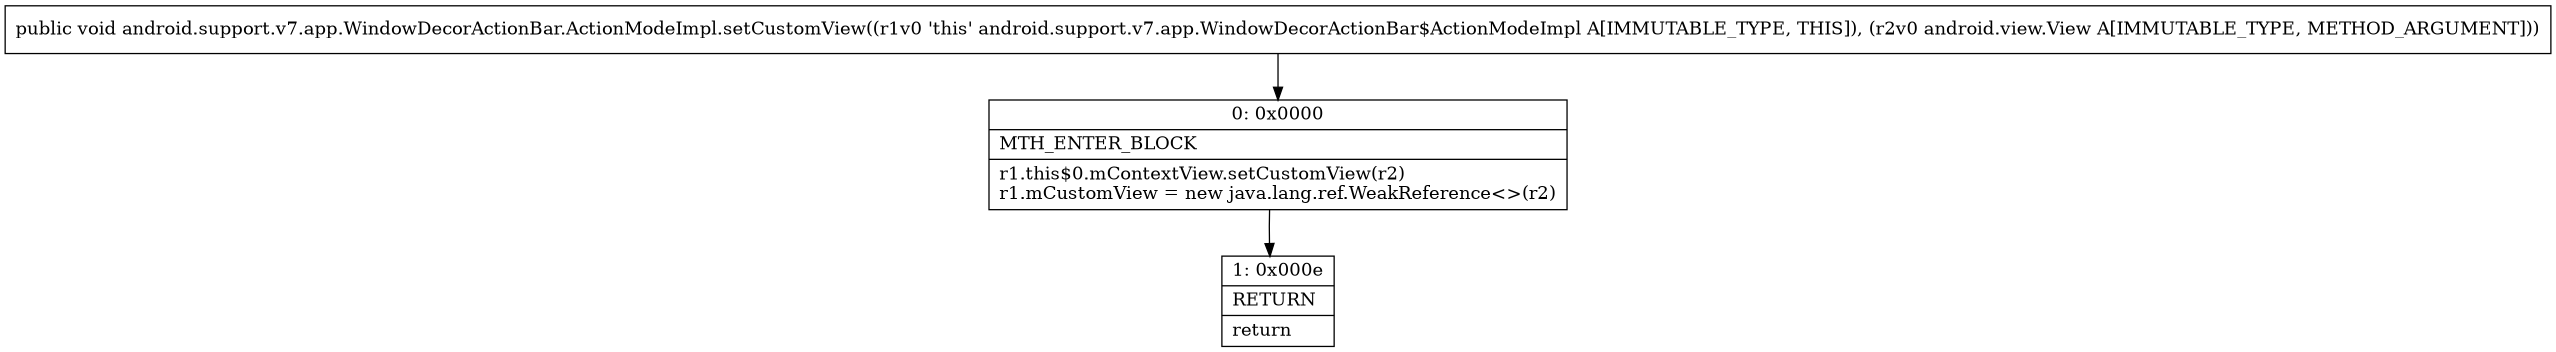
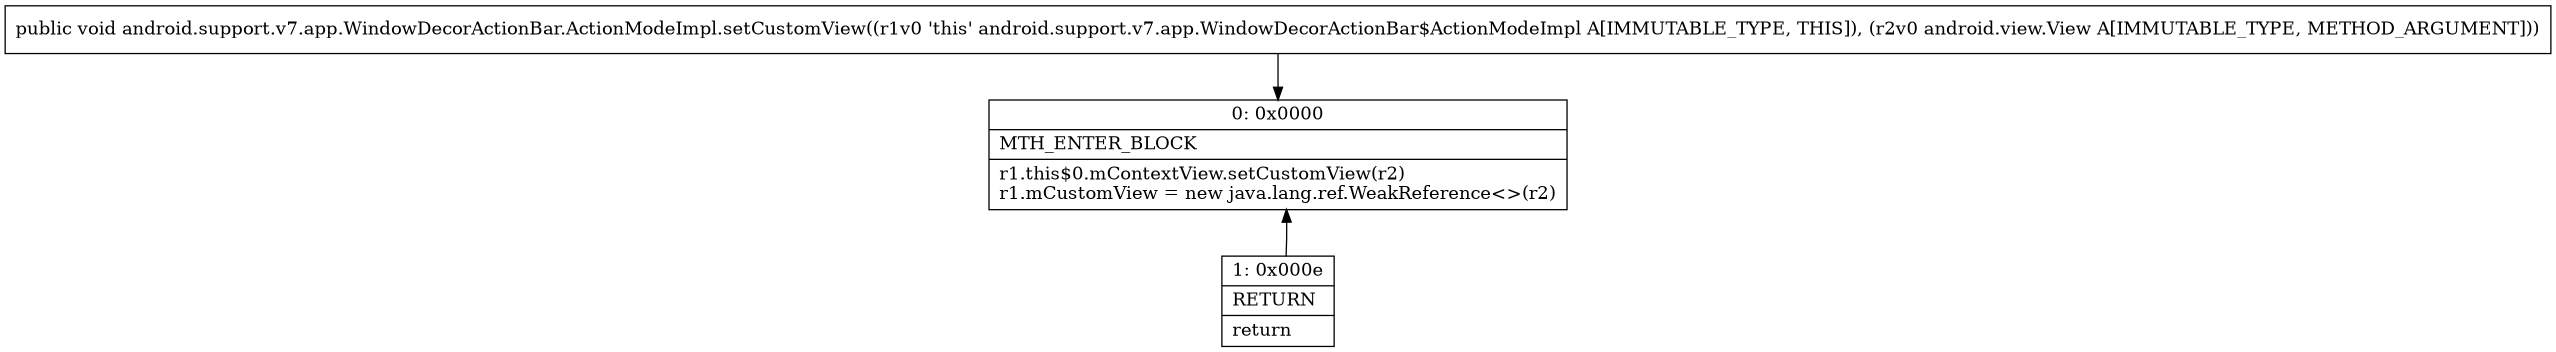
edge "0: 0x0000" -> "1: 0x000e": reversed
